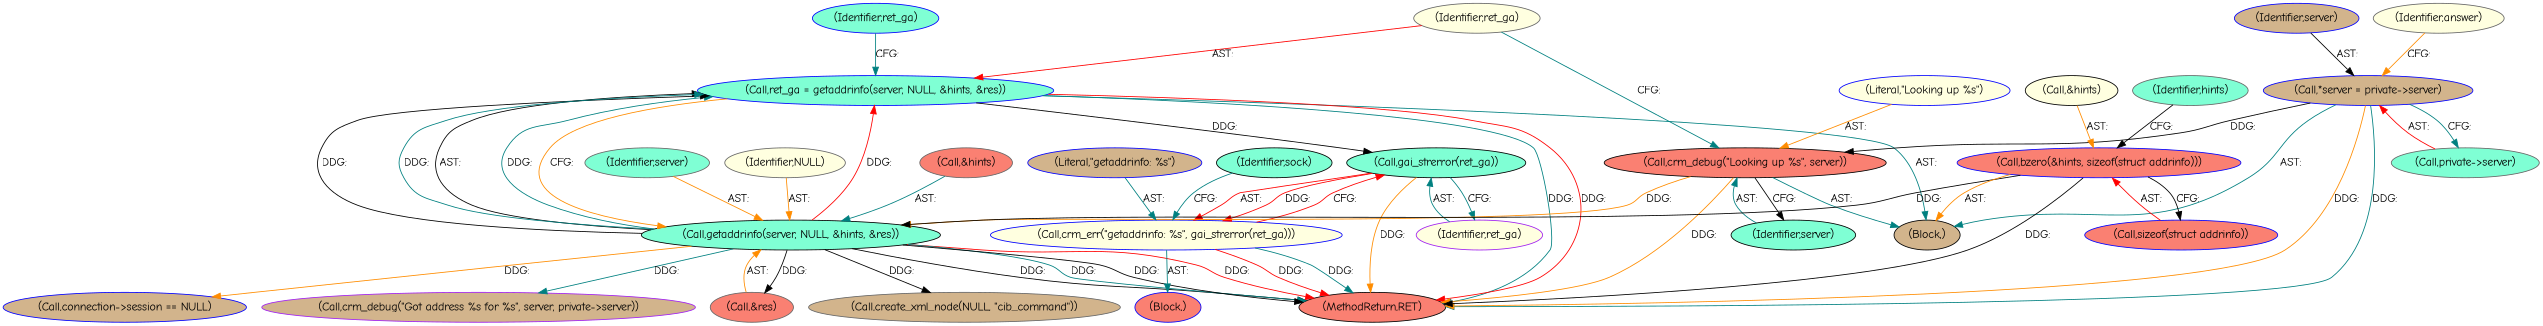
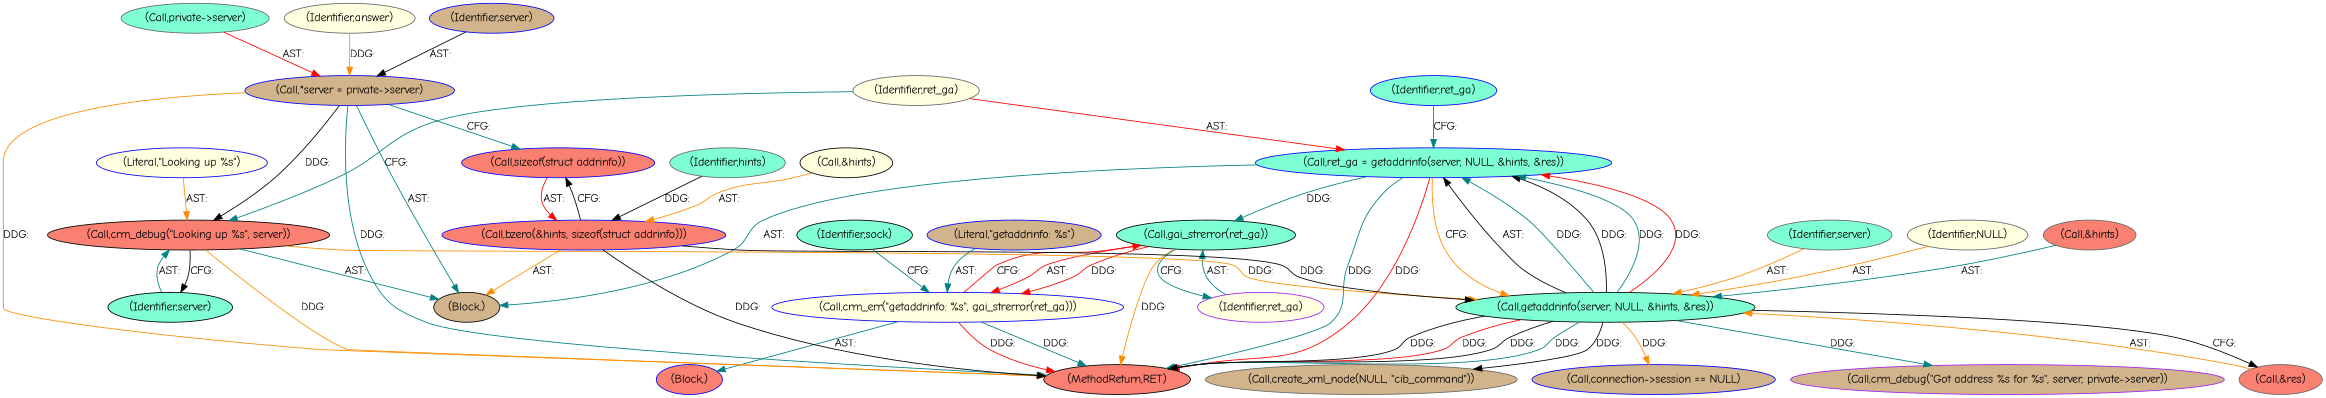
edge "(Identifier,answer)" -> "(Call,*server = private->server)": label "CFG: " -> "DDG: "
edge "(Call,*server = private->server)" -> "(Call,private->server)": now "(Call,*server = private->server)" -> "(Call,sizeof(struct addrinfo))"
edge "(Call,ret_ga = getaddrinfo(server, NULL, &hints, &res))" -> "(Call,gai_strerror(ret_ga))": color black -> teal
edge "(Identifier,hints)" -> "(Call,bzero(&hints, sizeof(struct addrinfo)))": label "CFG: " -> "DDG: "
edge "(Call,getaddrinfo(server, NULL, &hints, &res))" -> "(Call,&res)": label "DDG: " -> "CFG: "
